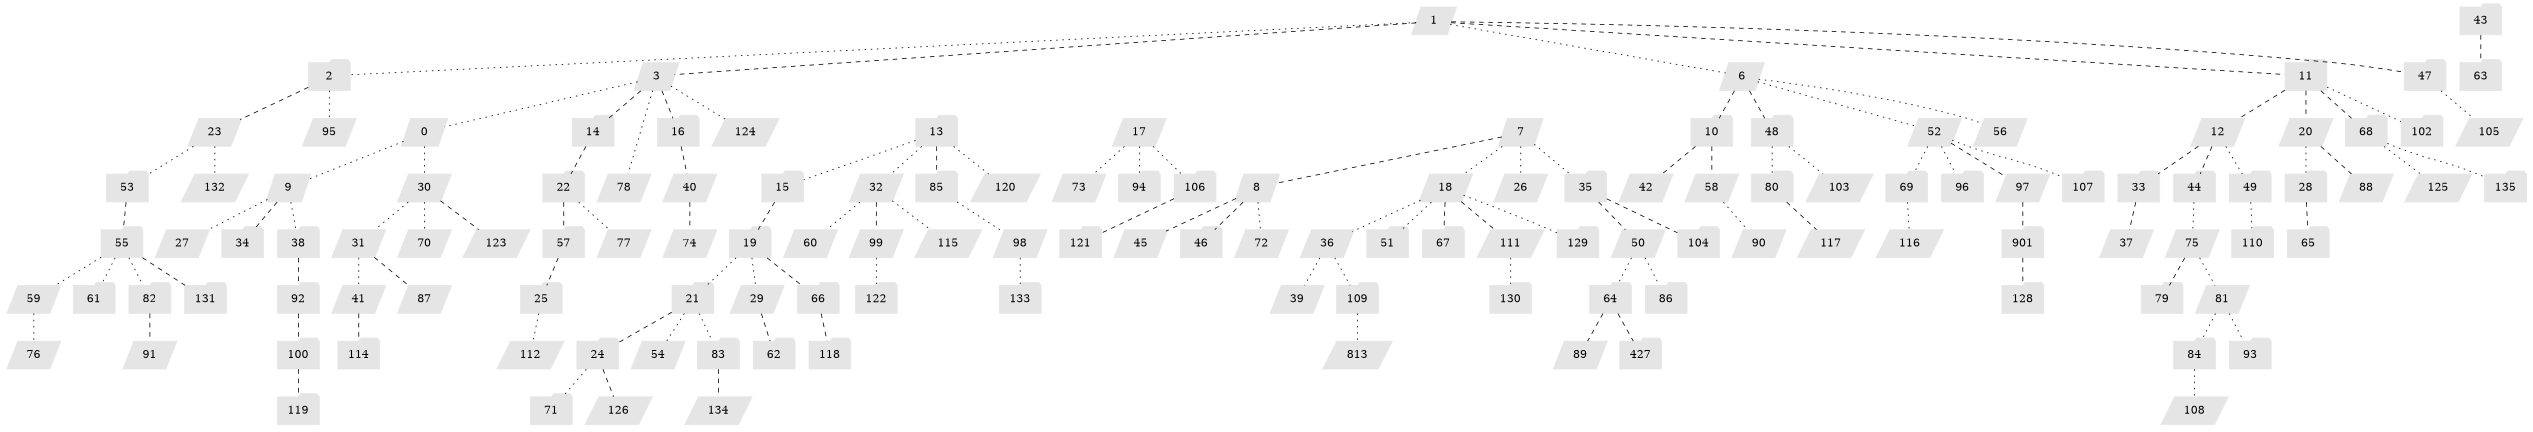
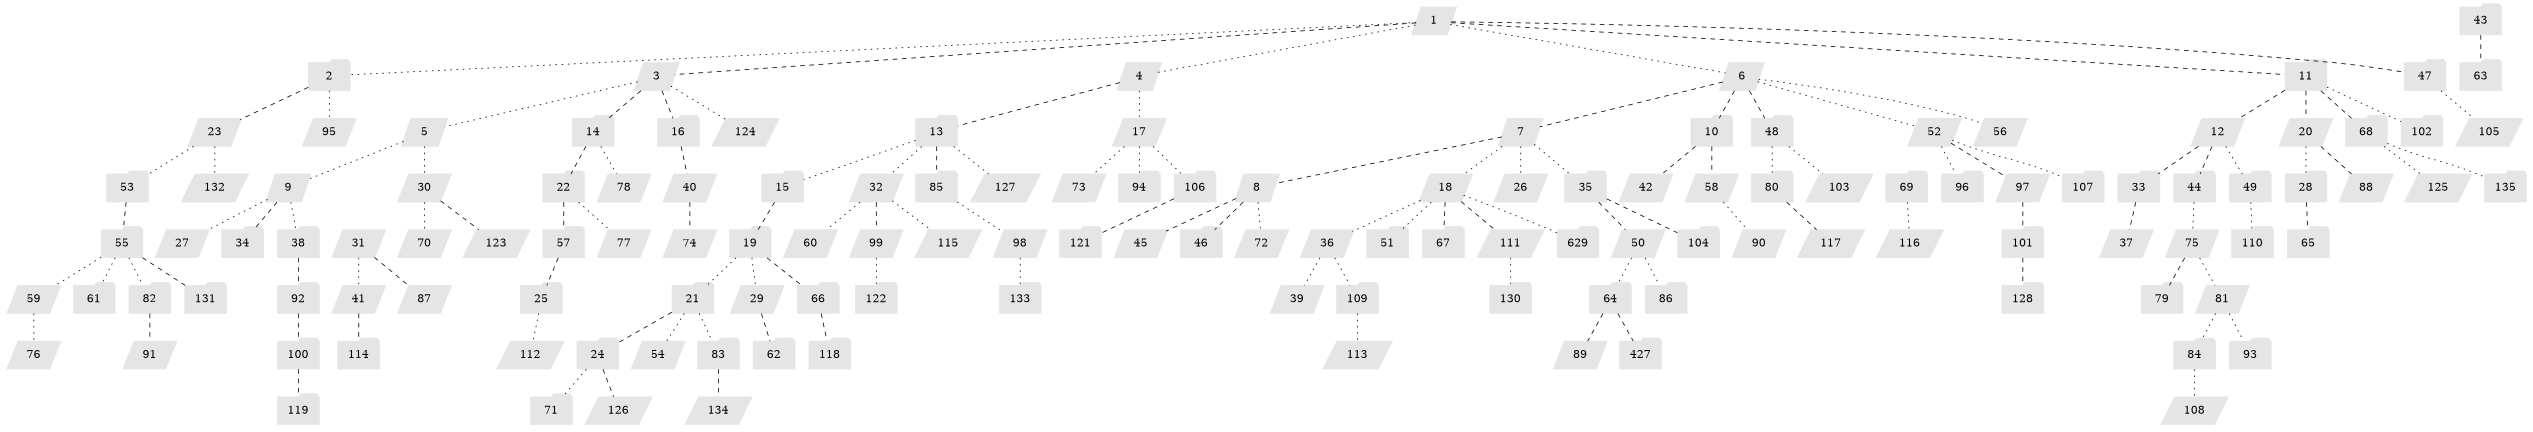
node "4": added
edge "6" -- "7": added
node "0": label "0" -> "5"
edge "3" -- "78": now "14" -- "78"
edge "52" -- "69": removed
node "120": label "120" -> "127"
edge "30" -- "31": removed
node "129": label "129" -> "629"
node "901": label "901" -> "101"
node "813": label "813" -> "113"
